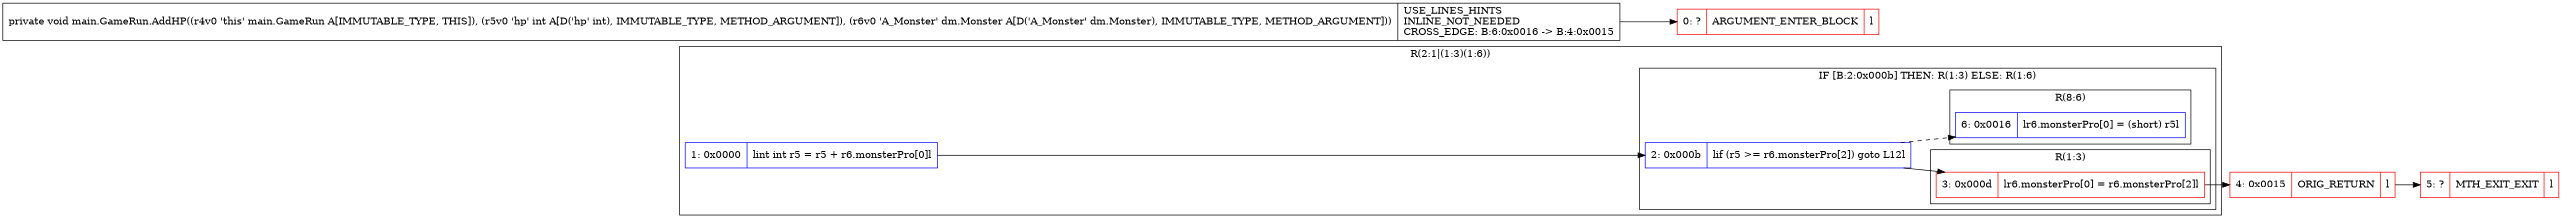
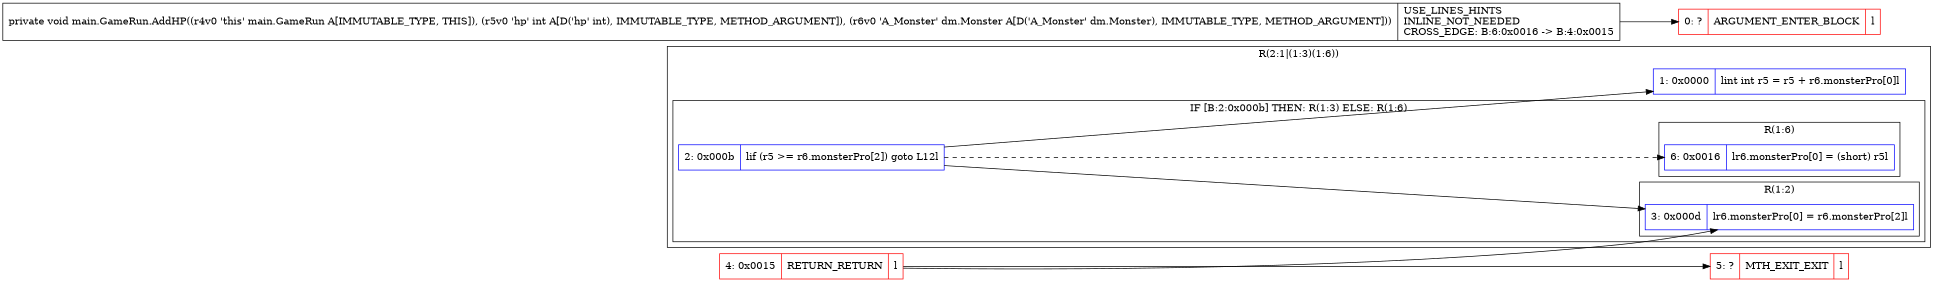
cluster "R(8:6)": label "R(8:6)" -> "R(1:6)"
edge "1: 0x0000" -> "2: 0x000b": reversed
cluster "R(1:3)": label "R(1:3)" -> "R(1:2)"
node "4: 0x0015": text "ORIG_RETURN" -> "RETURN_RETURN"
node "3: 0x000d": color red -> blue
edge "3: 0x000d" -> "4: 0x0015": reversed
